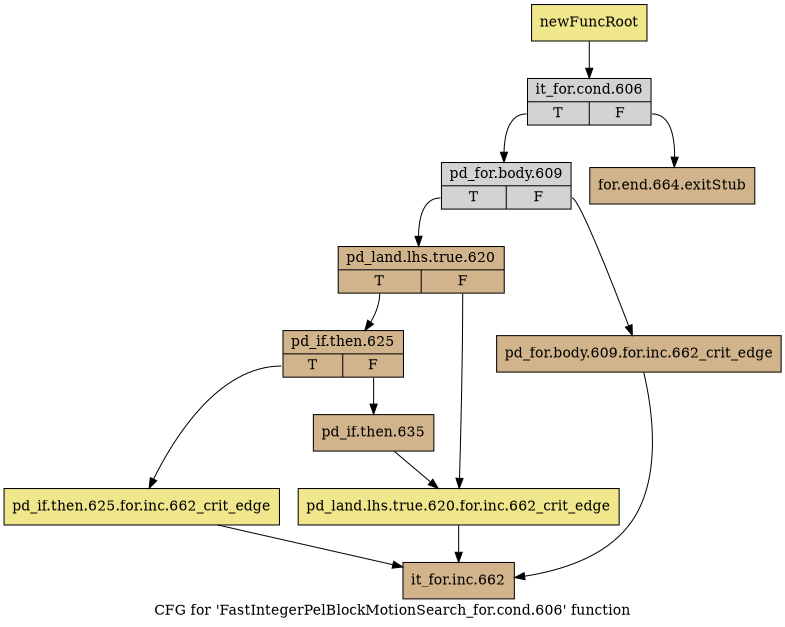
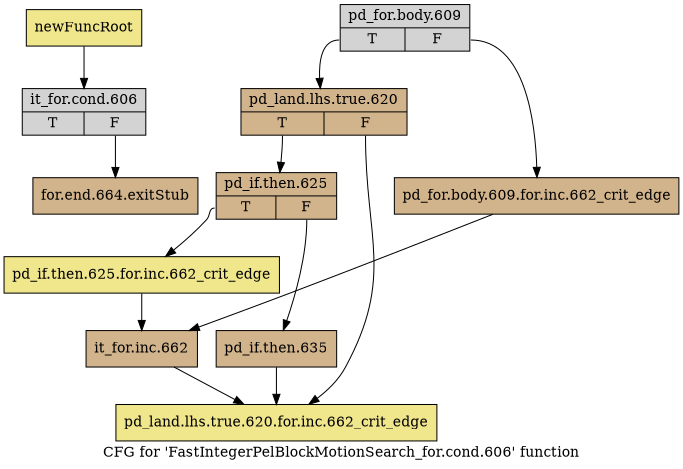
edge "it_for.cond.606" -> "pd_for.body.609": removed
edge "pd_land.lhs.true.620.for.inc.662_crit_edge" -> "it_for.inc.662": reversed
